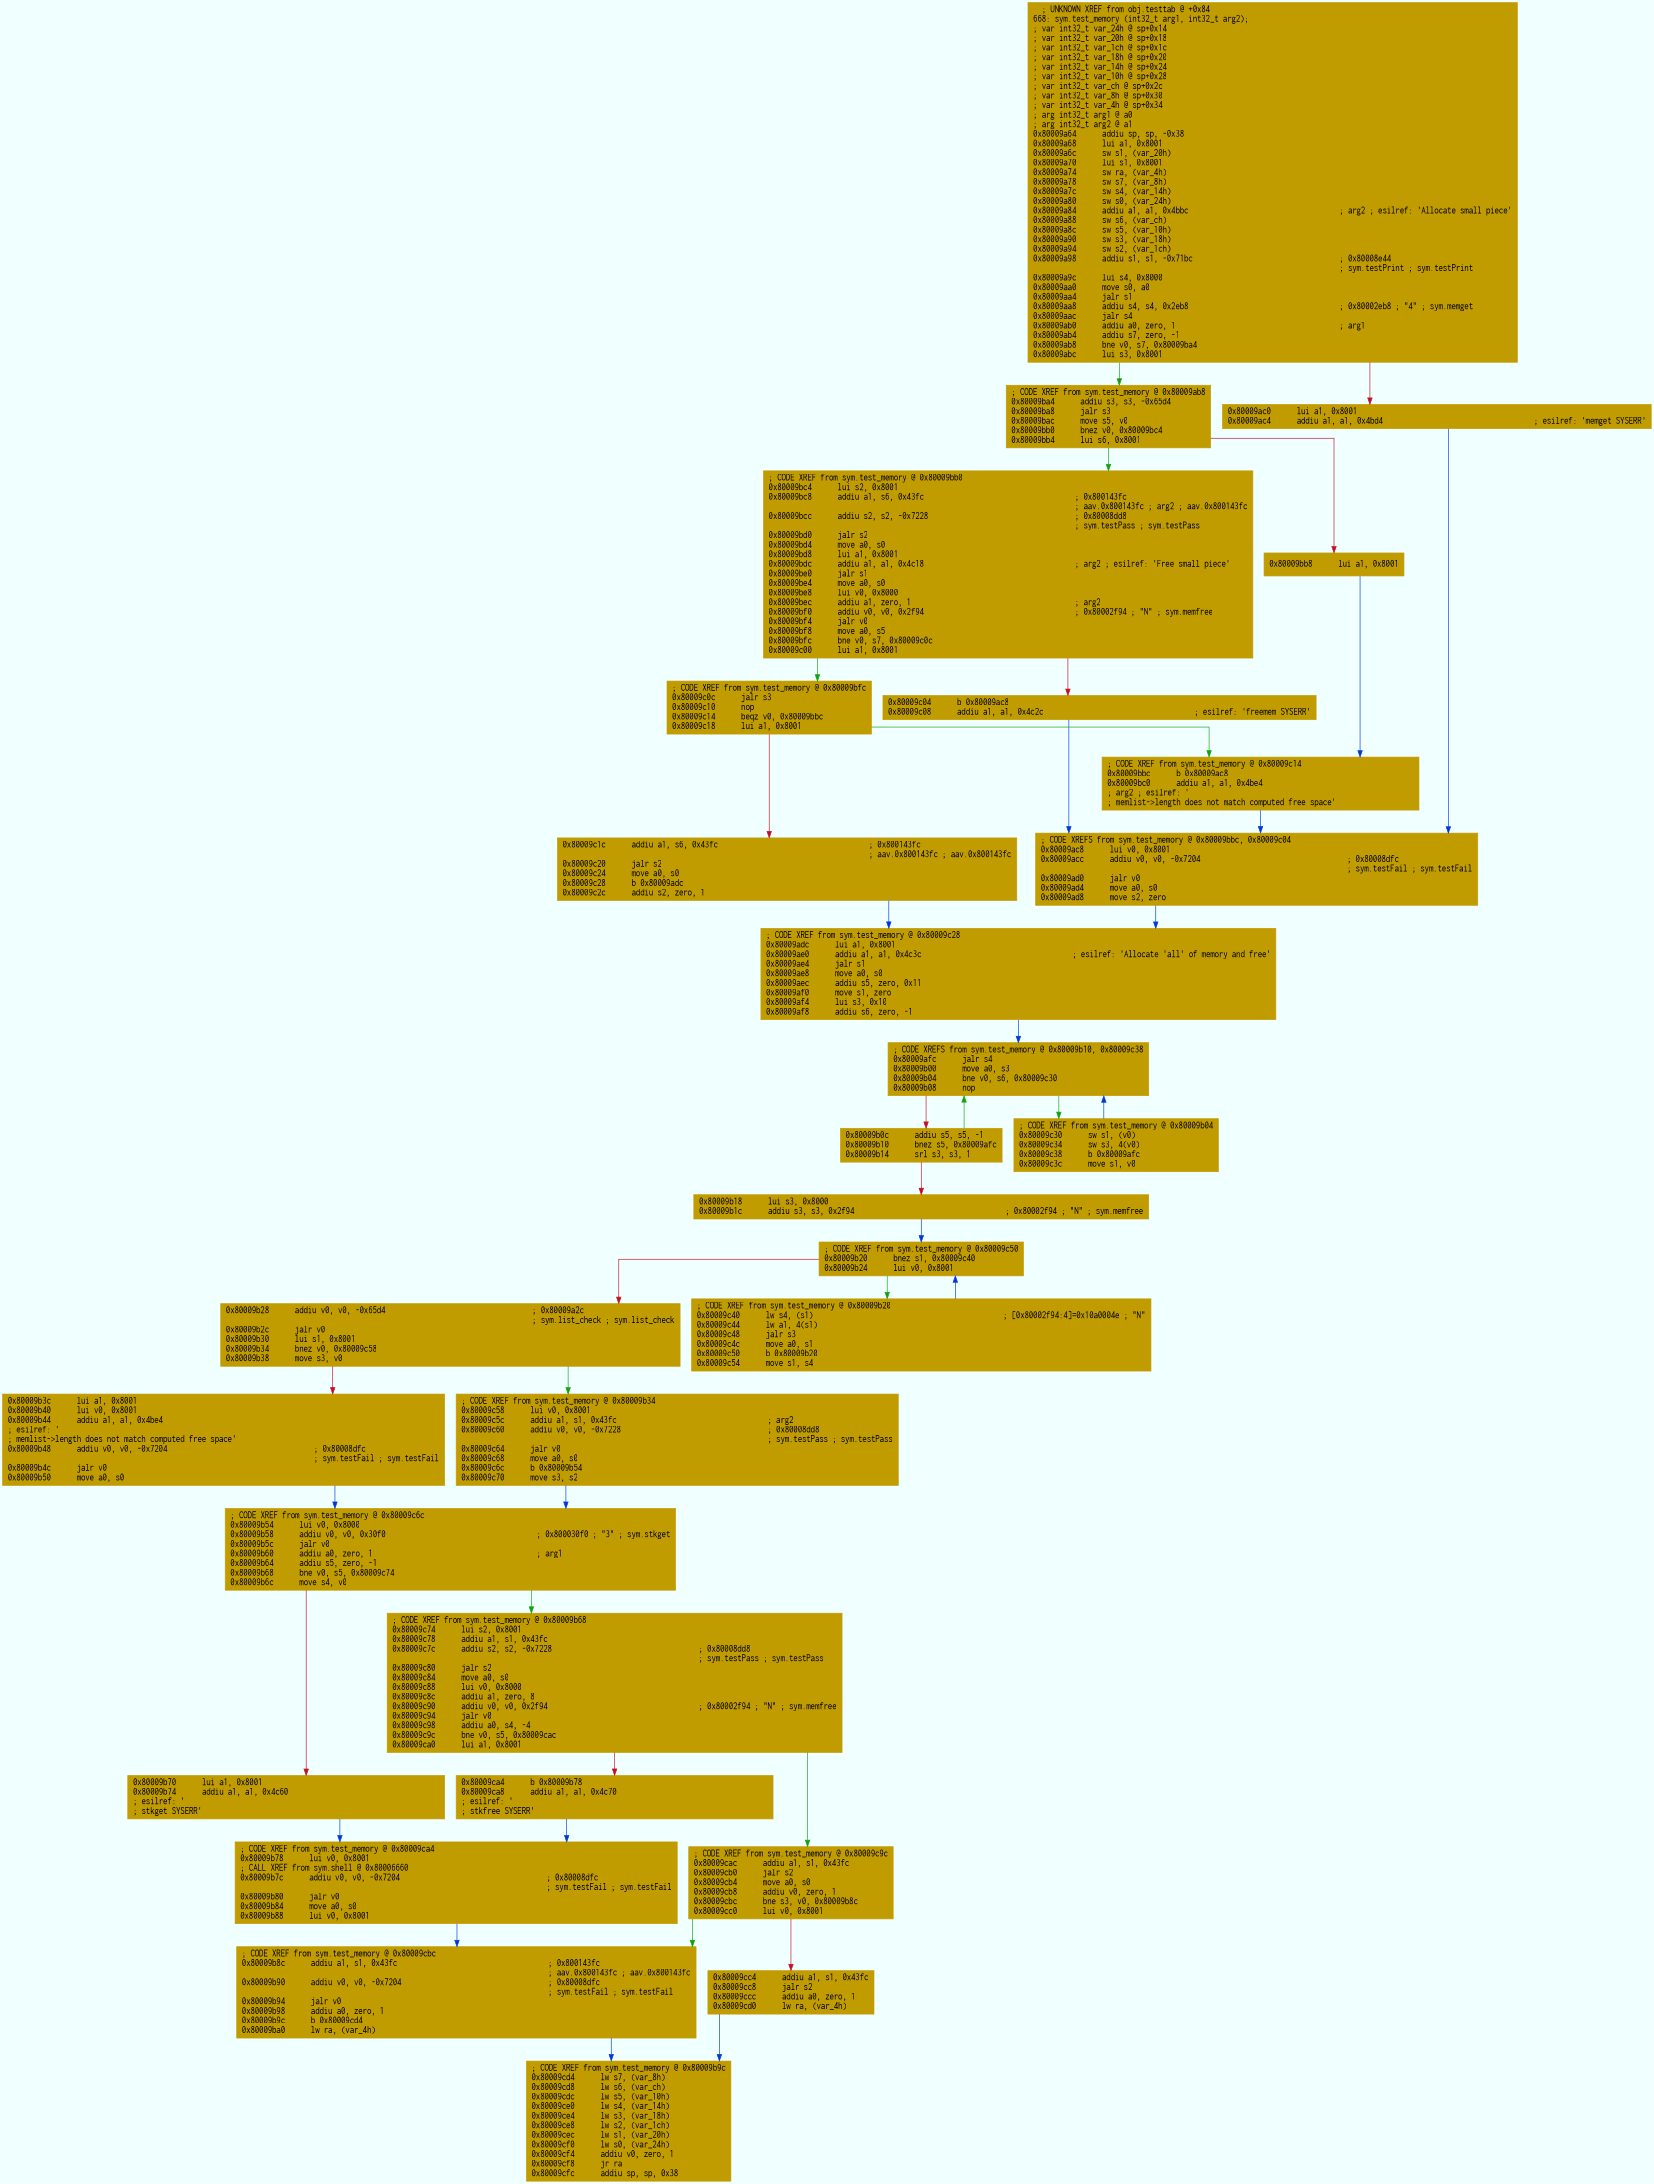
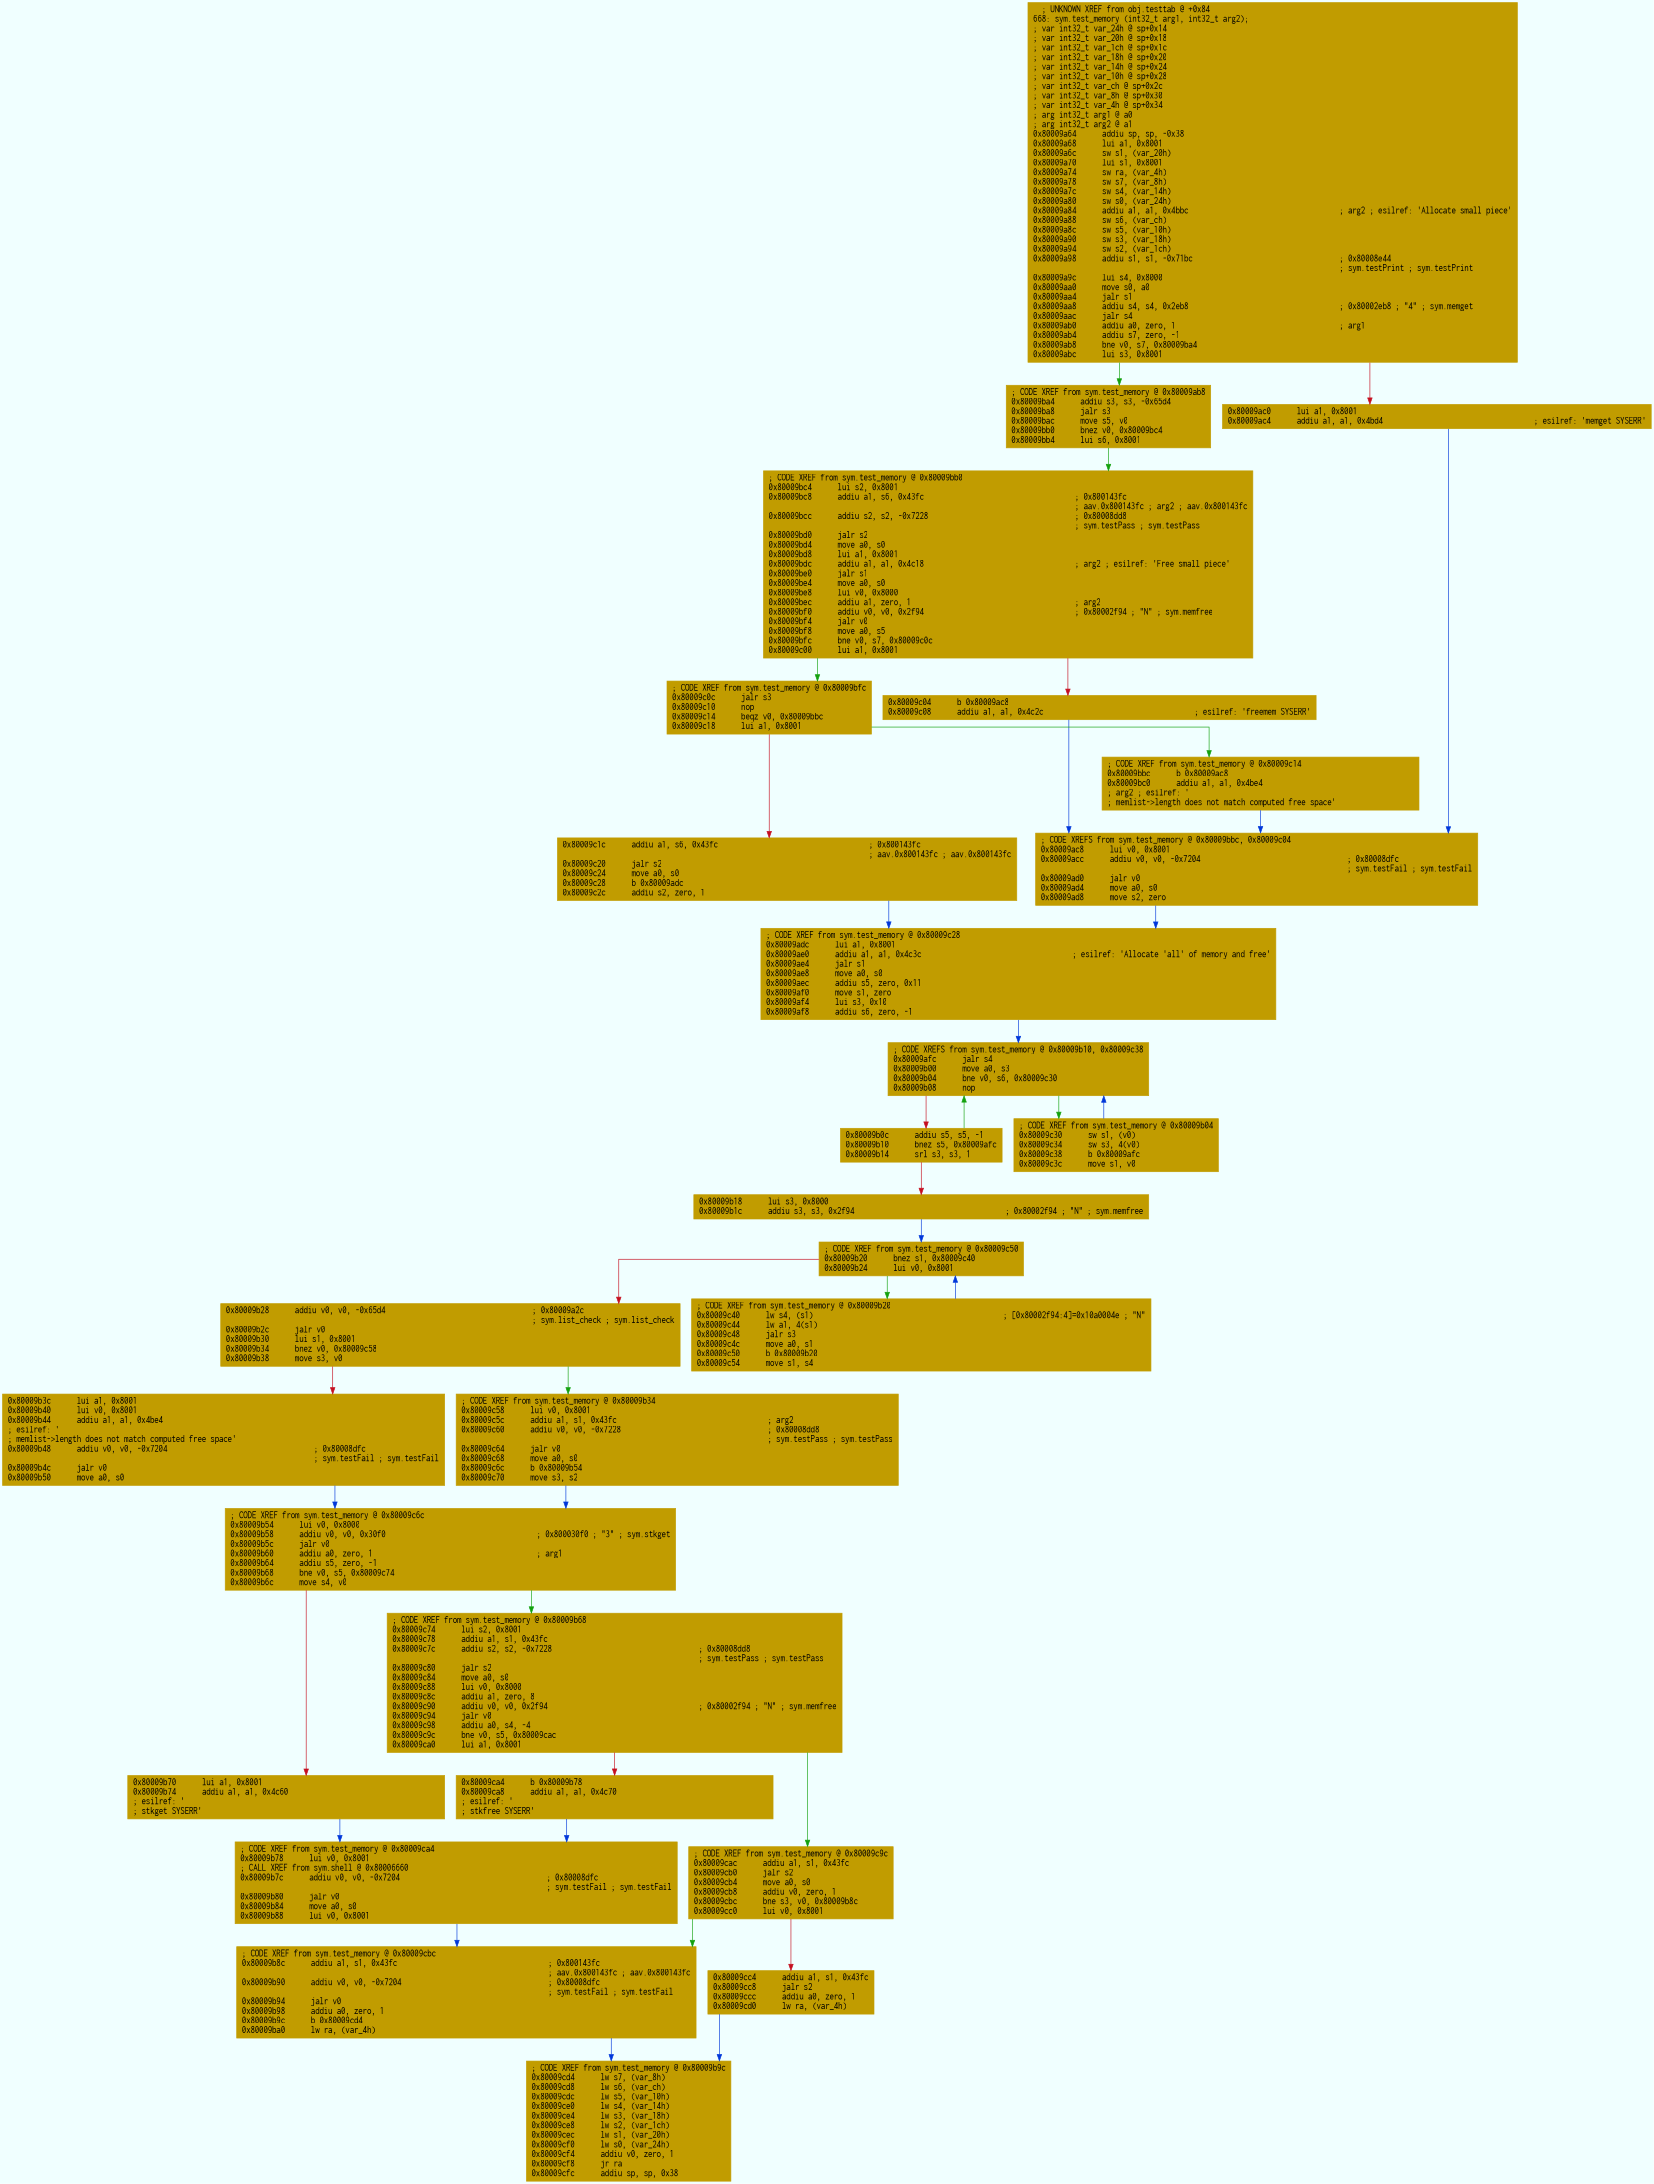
node "0x80009bb8      lui a1, 0x8001": removed
